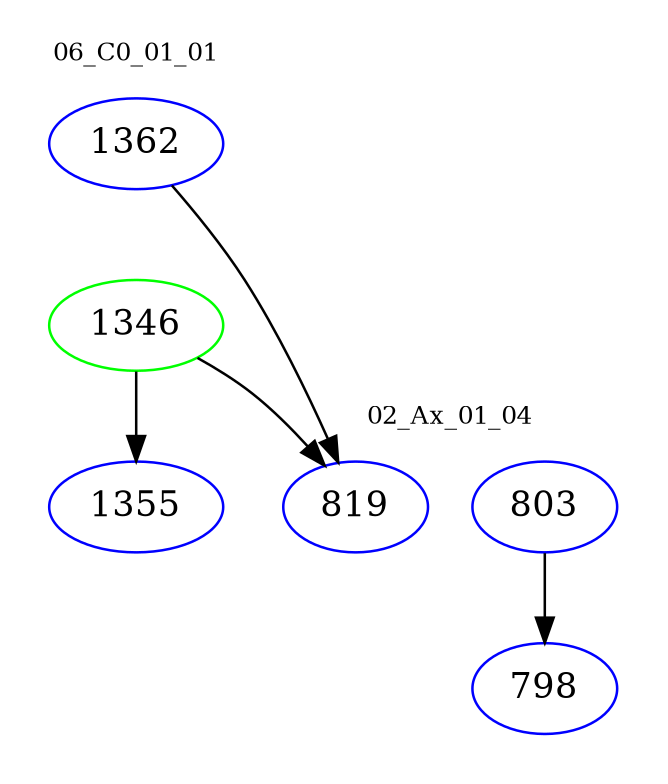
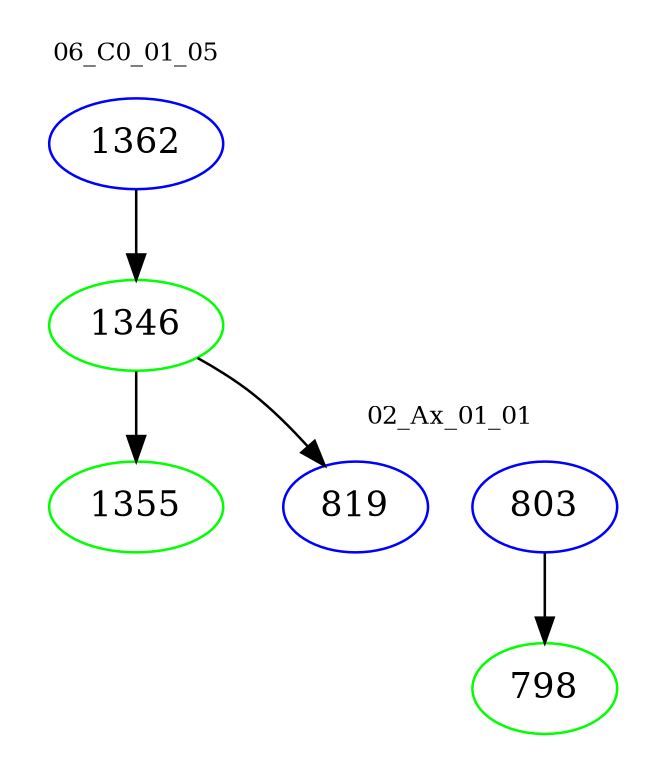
cluster "06_C0_01_01": label "06_C0_01_01" -> "06_C0_01_05"
edge "1362" -> "819": now "1362" -> "1346"
cluster "02_Ax_01_04": label "02_Ax_01_04" -> "02_Ax_01_01"
node "1355": color blue -> green
node "798": color blue -> green
